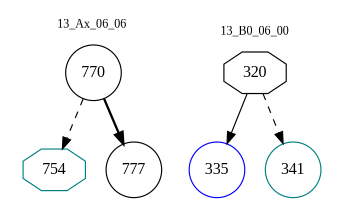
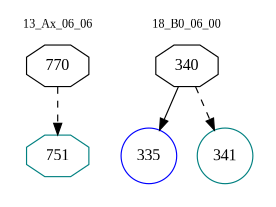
cluster "13_B0_06_00": label "13_B0_06_00" -> "18_B0_06_00"
node "770": shape circle -> octagon
node "320": label "320" -> "340"
node "754": label "754" -> "751"
node "777": removed
